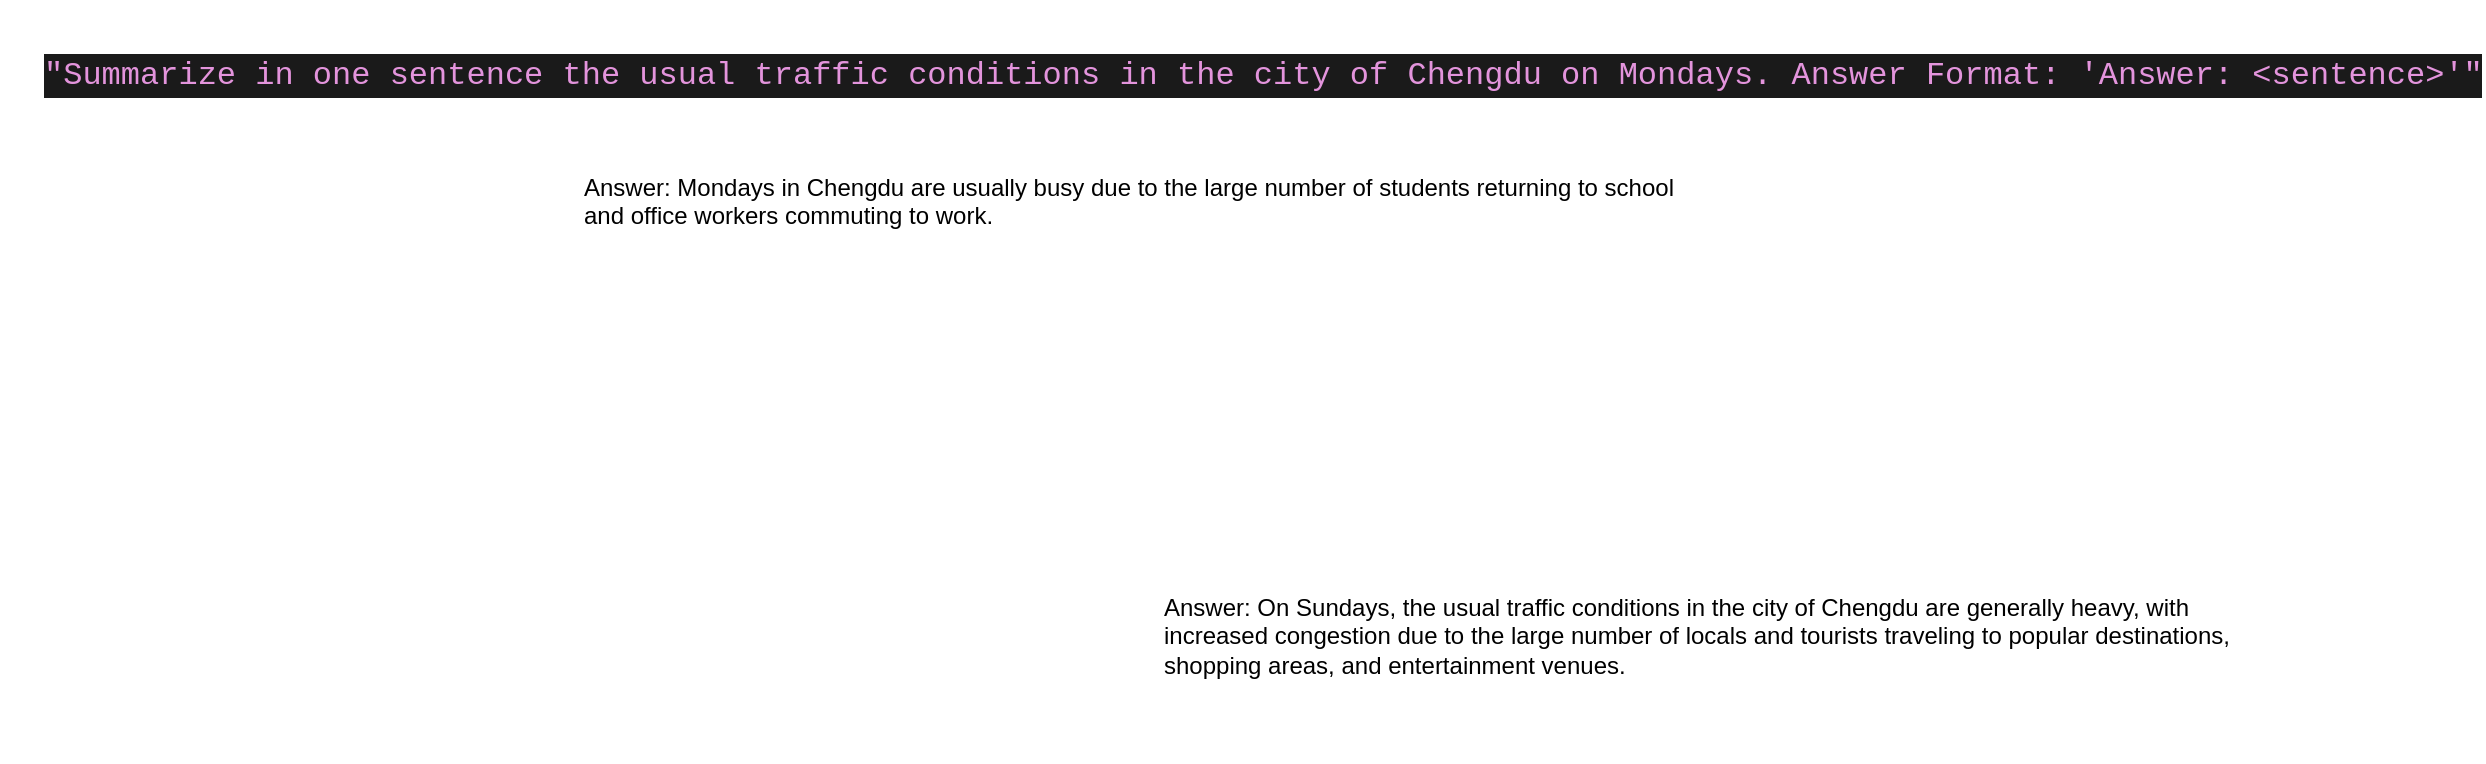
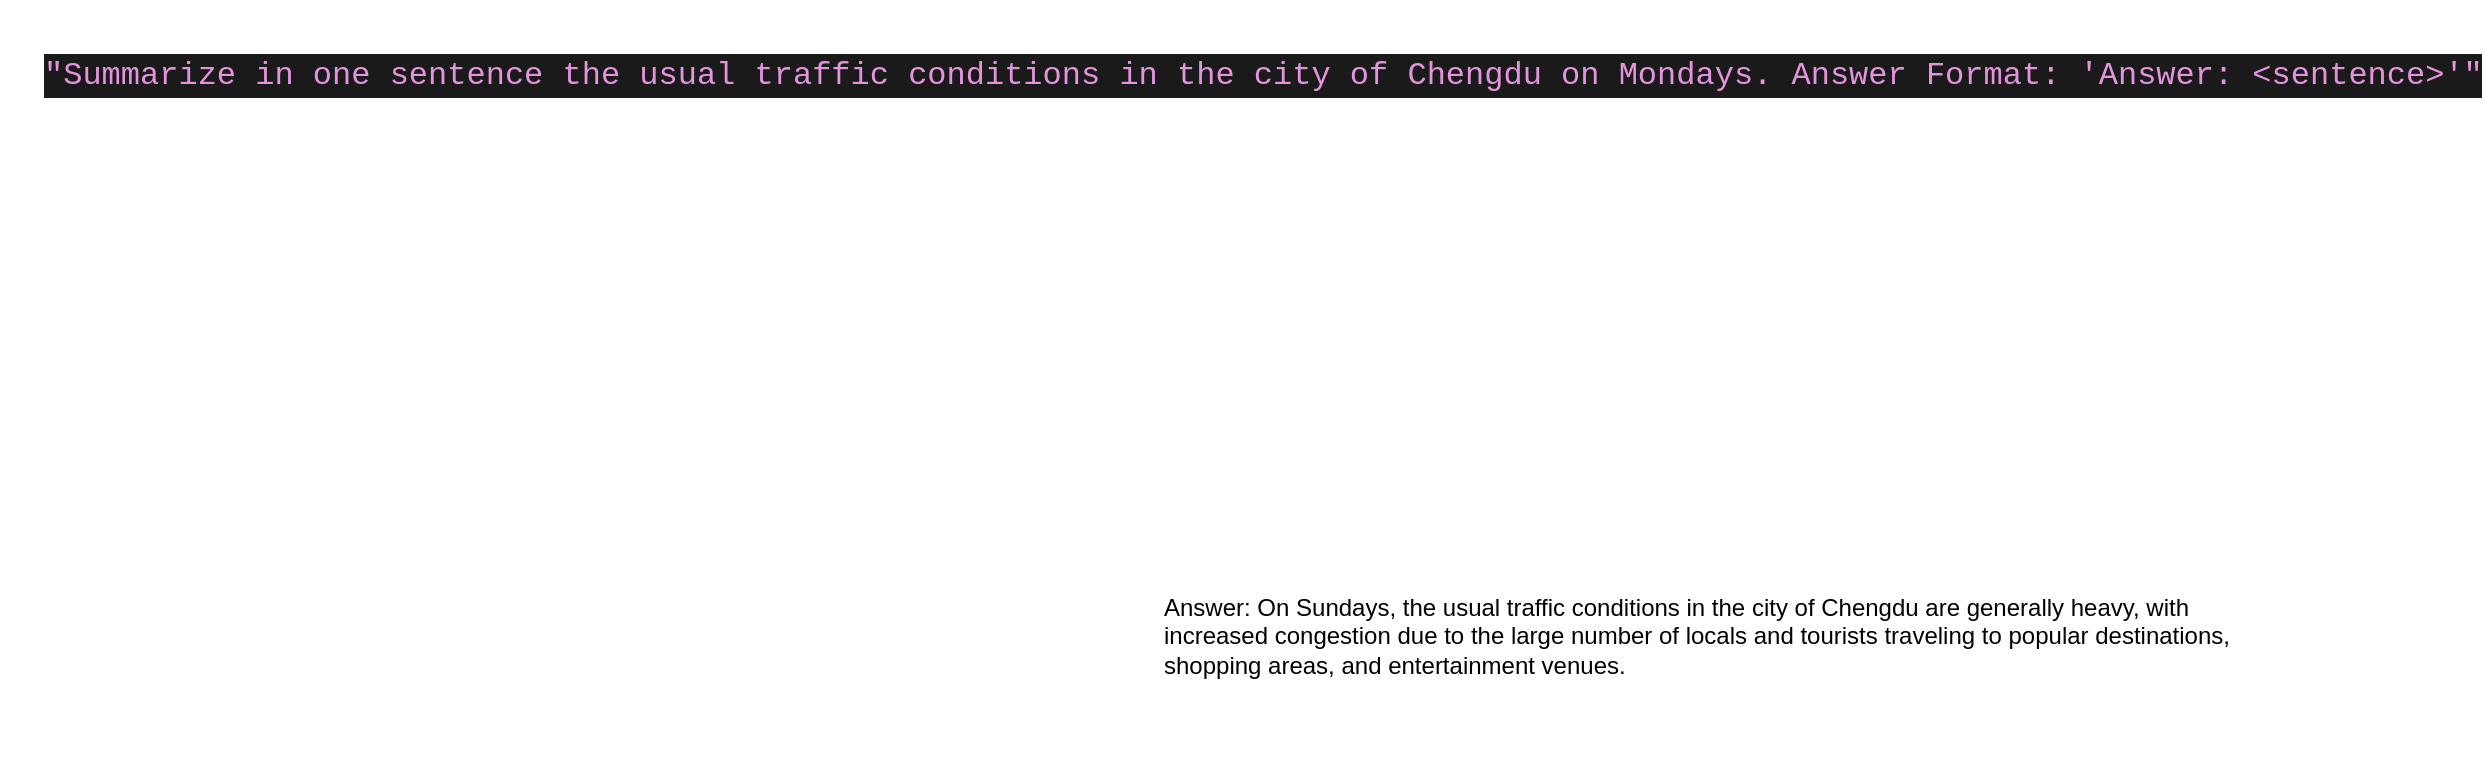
node "Answer: Mondays in Chengdu are usually busy due to the large number of students returning to school and office workers commuting to work.": removed
